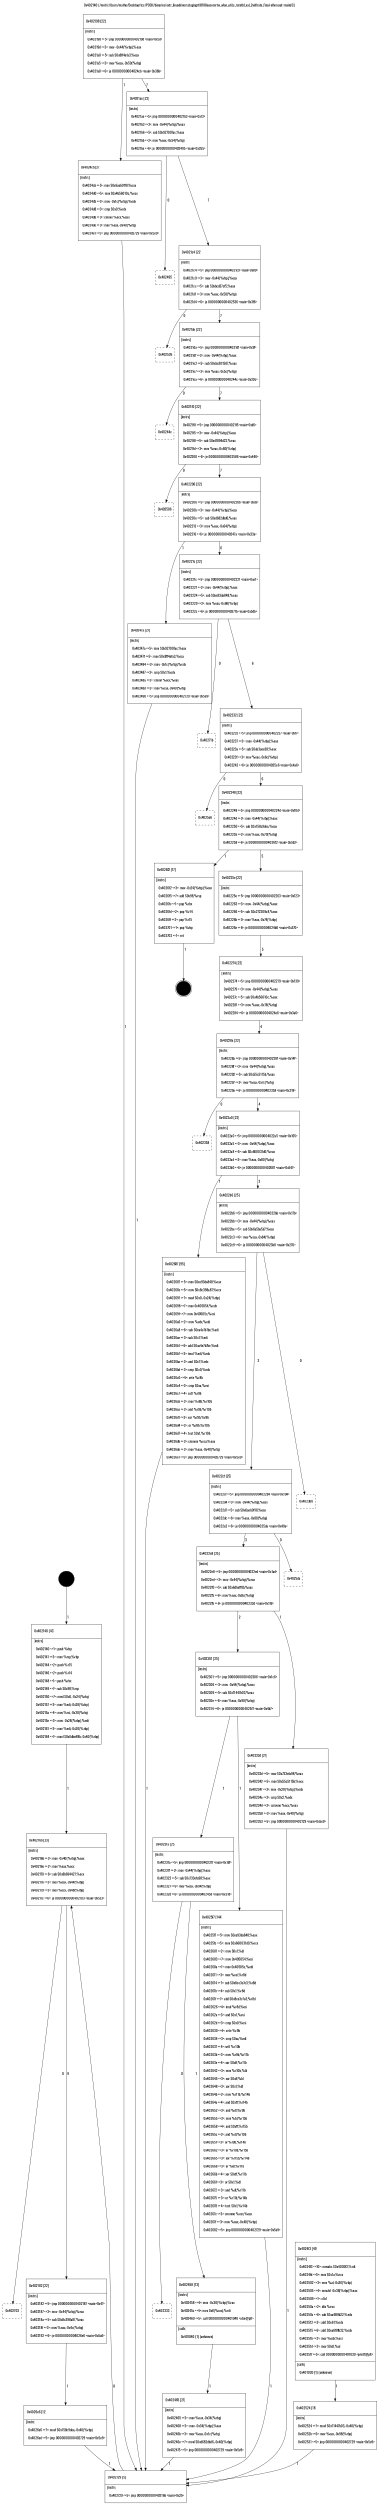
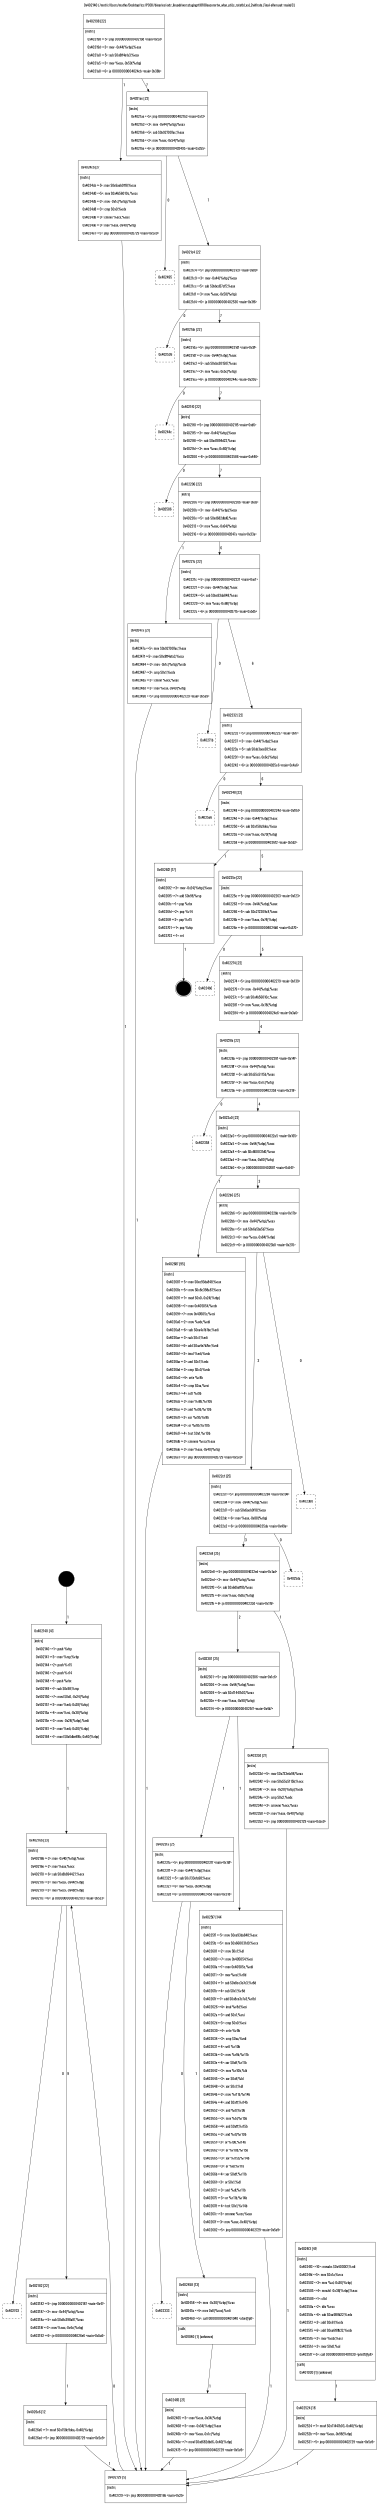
node "0x4024b0": added
